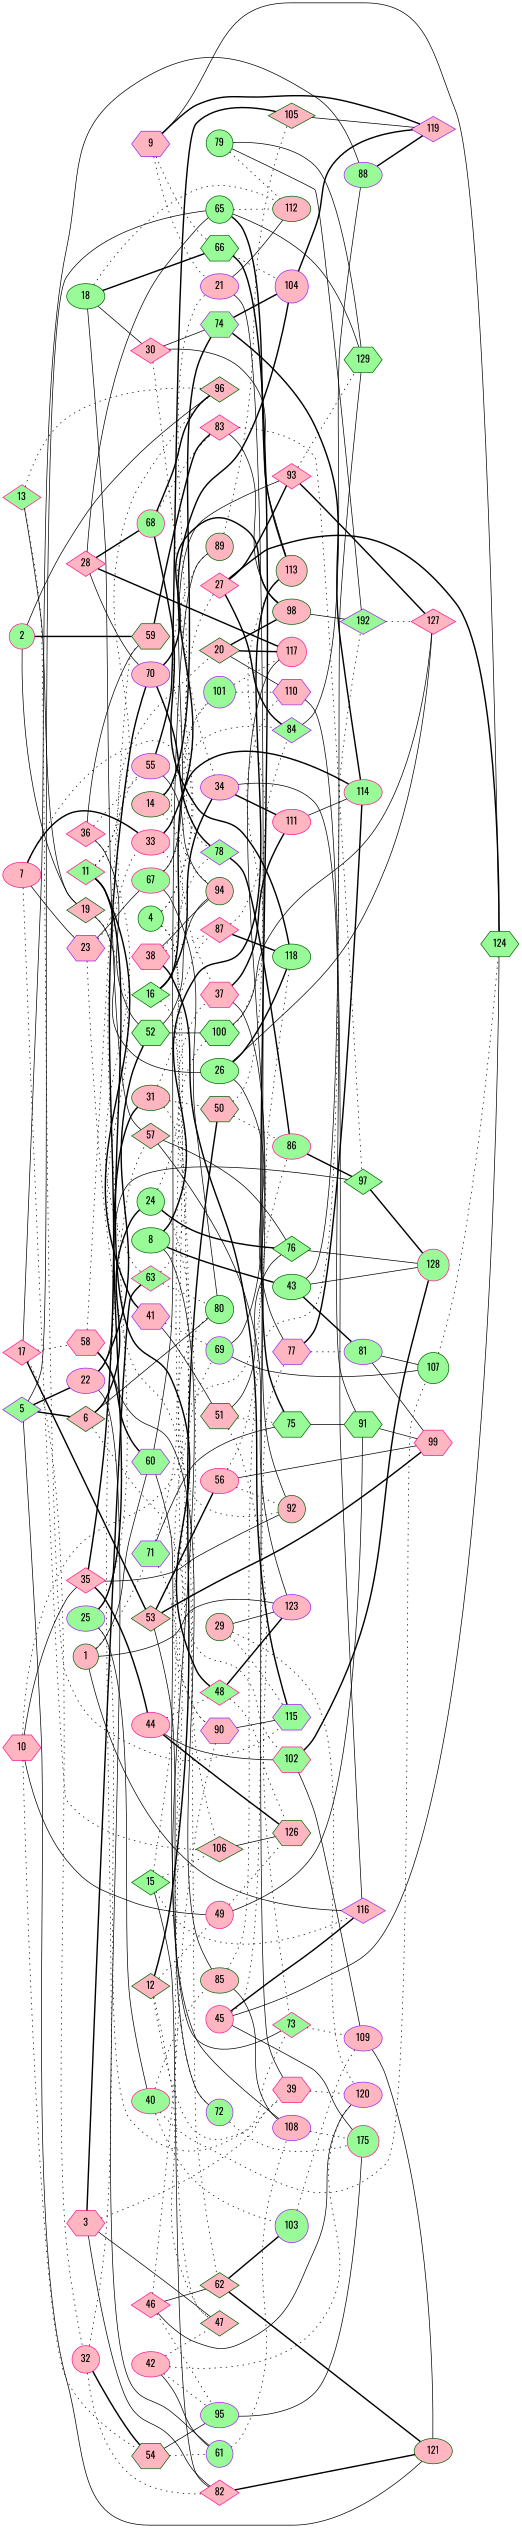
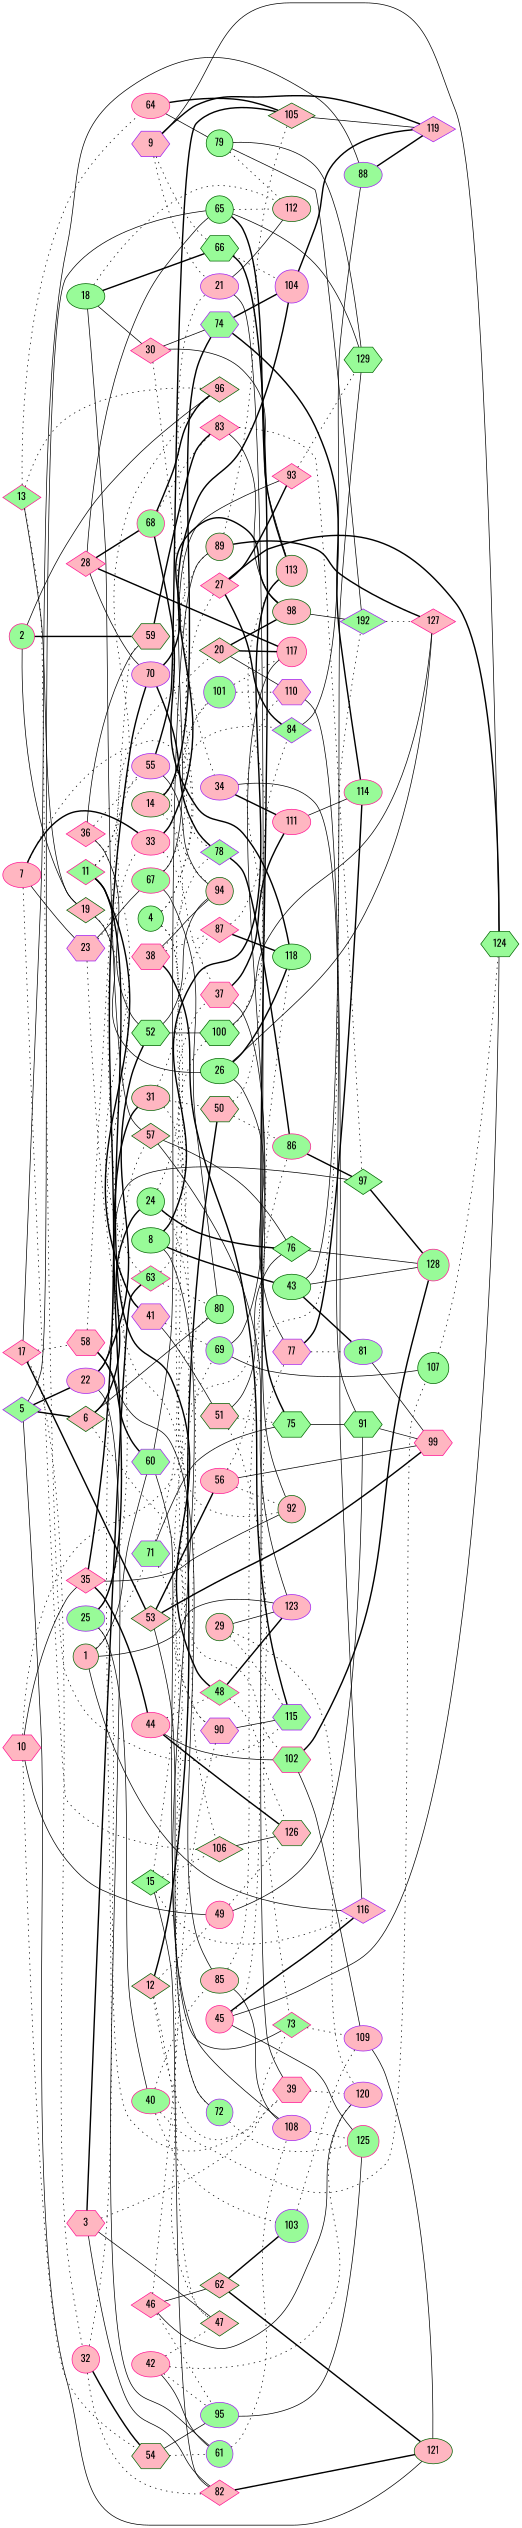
node "64": added
edge "93" -- "127": now "89" -- "127"
node "16": removed
edge "81" -- "107": removed
node "175": label "175" -> "125"
